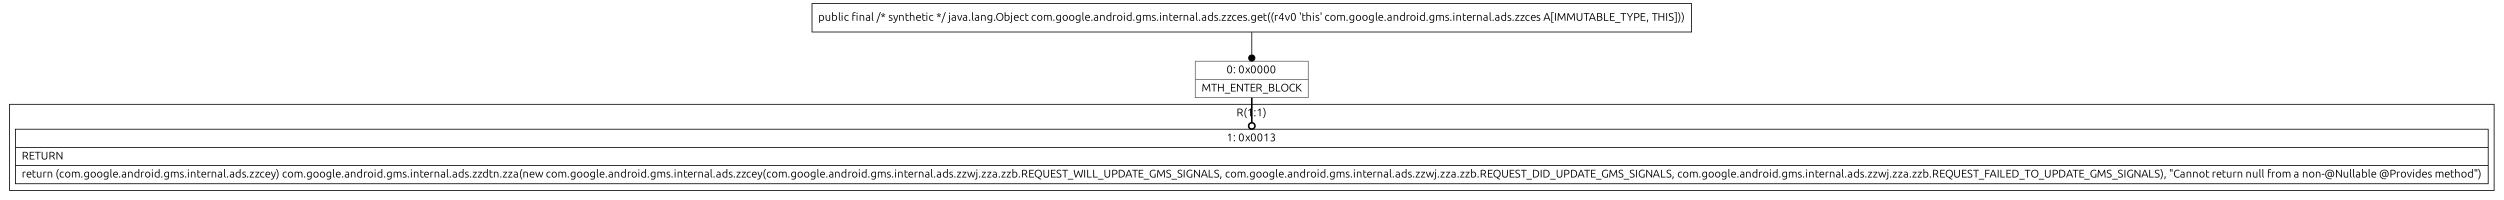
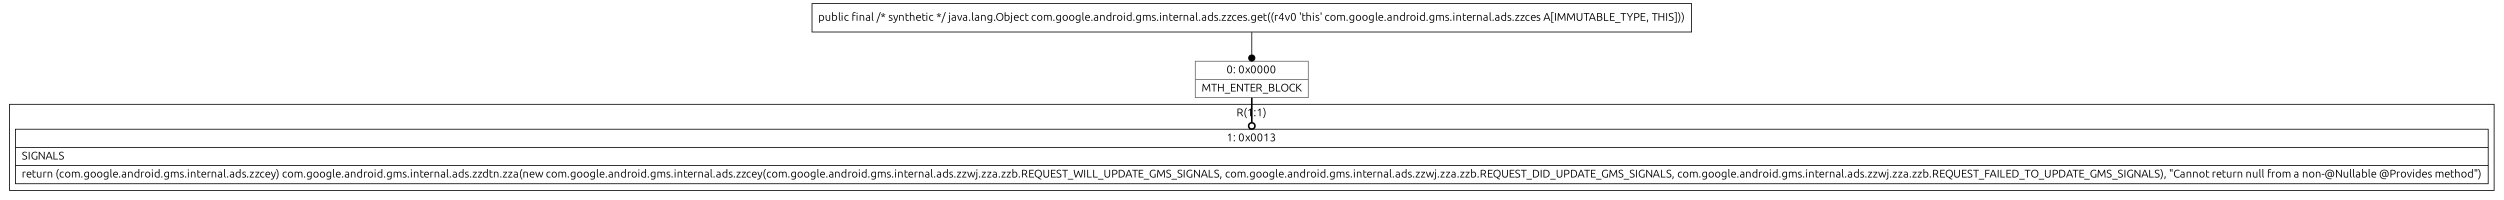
node "1: 0x0013": text "RETURN" -> "SIGNALS"
